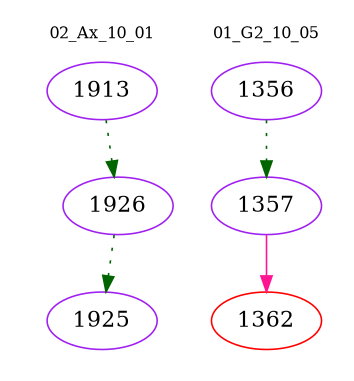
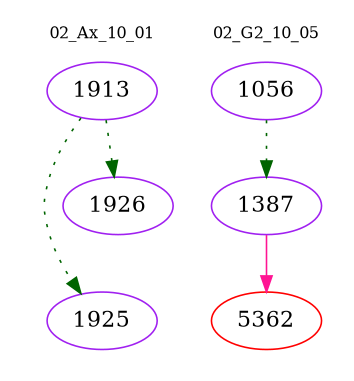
cluster "01_G2_10_05": label "01_G2_10_05" -> "02_G2_10_05"
node "1356": label "1356" -> "1056"
node "1357": label "1357" -> "1387"
edge "1926" -> "1925": now "1913" -> "1925"
node "1362": label "1362" -> "5362"
